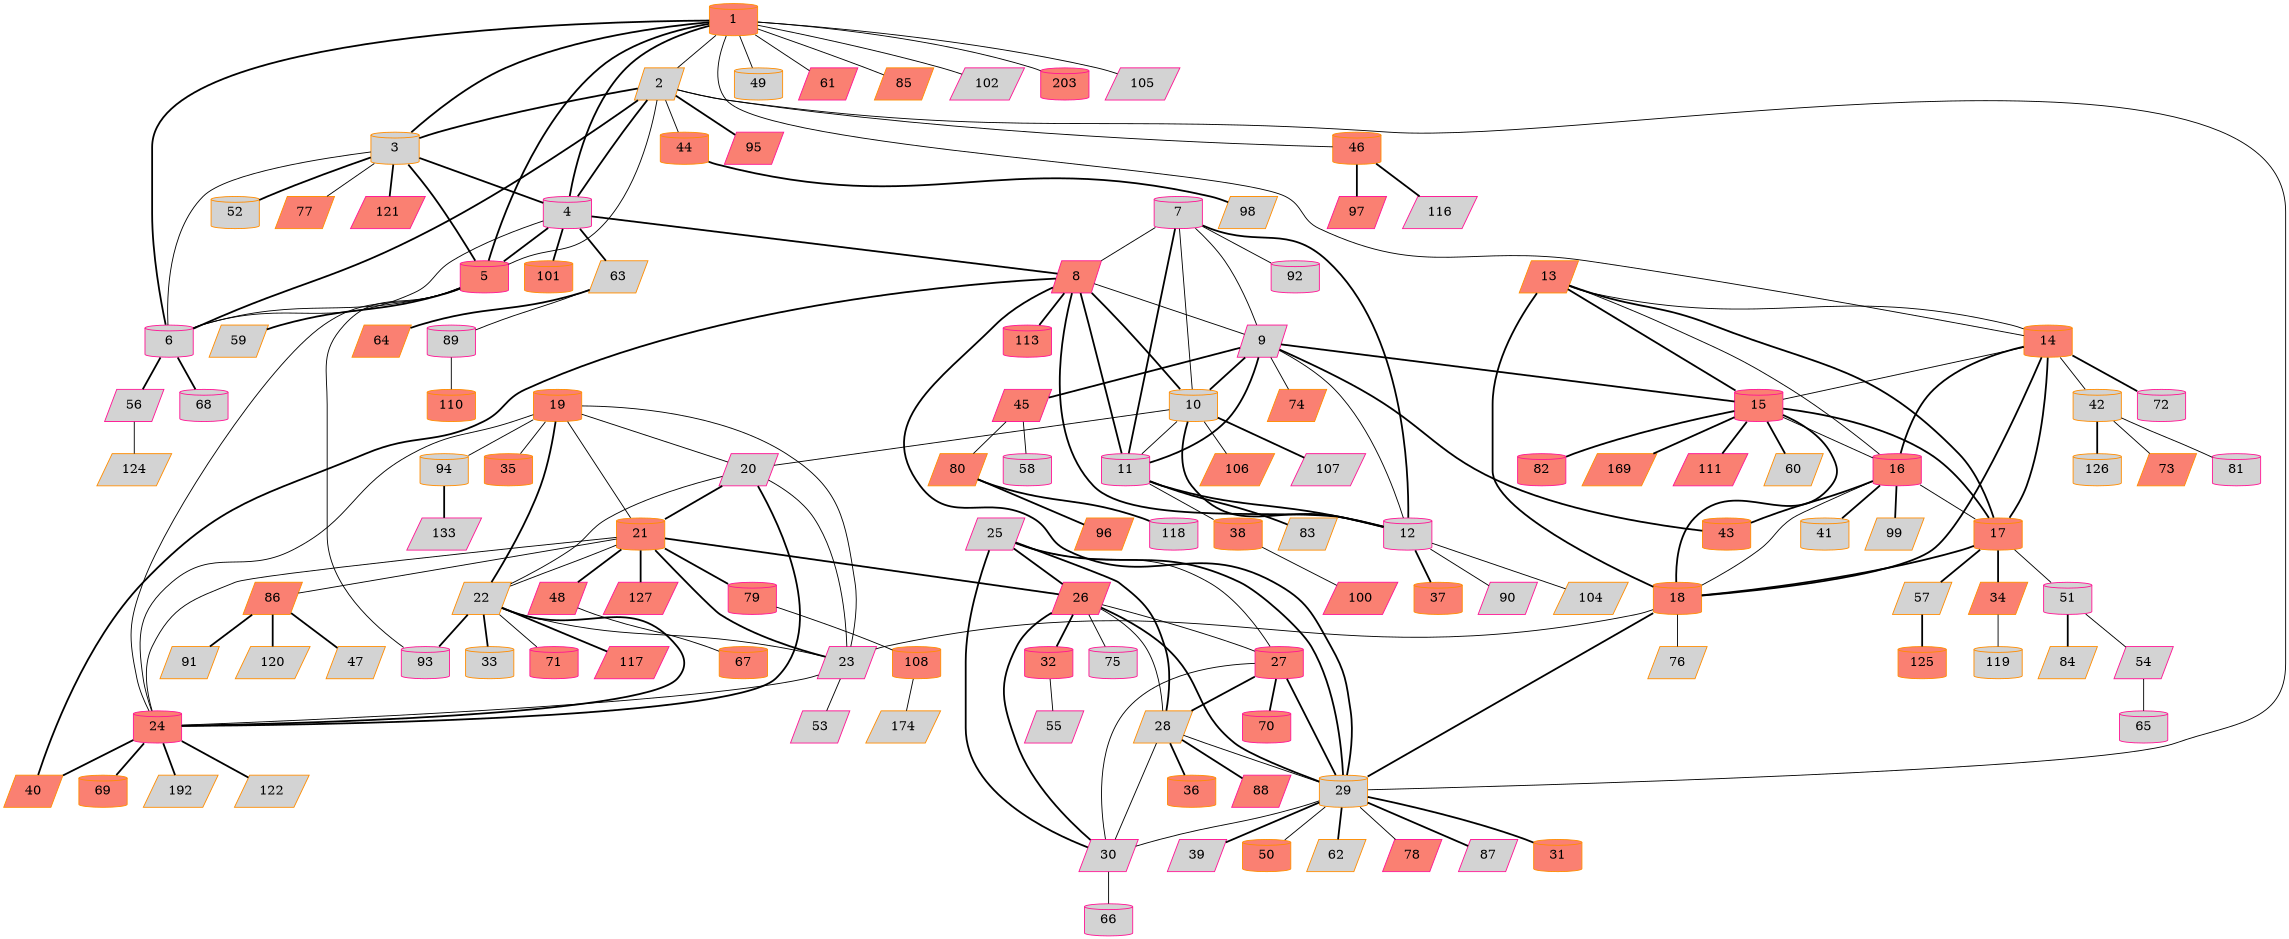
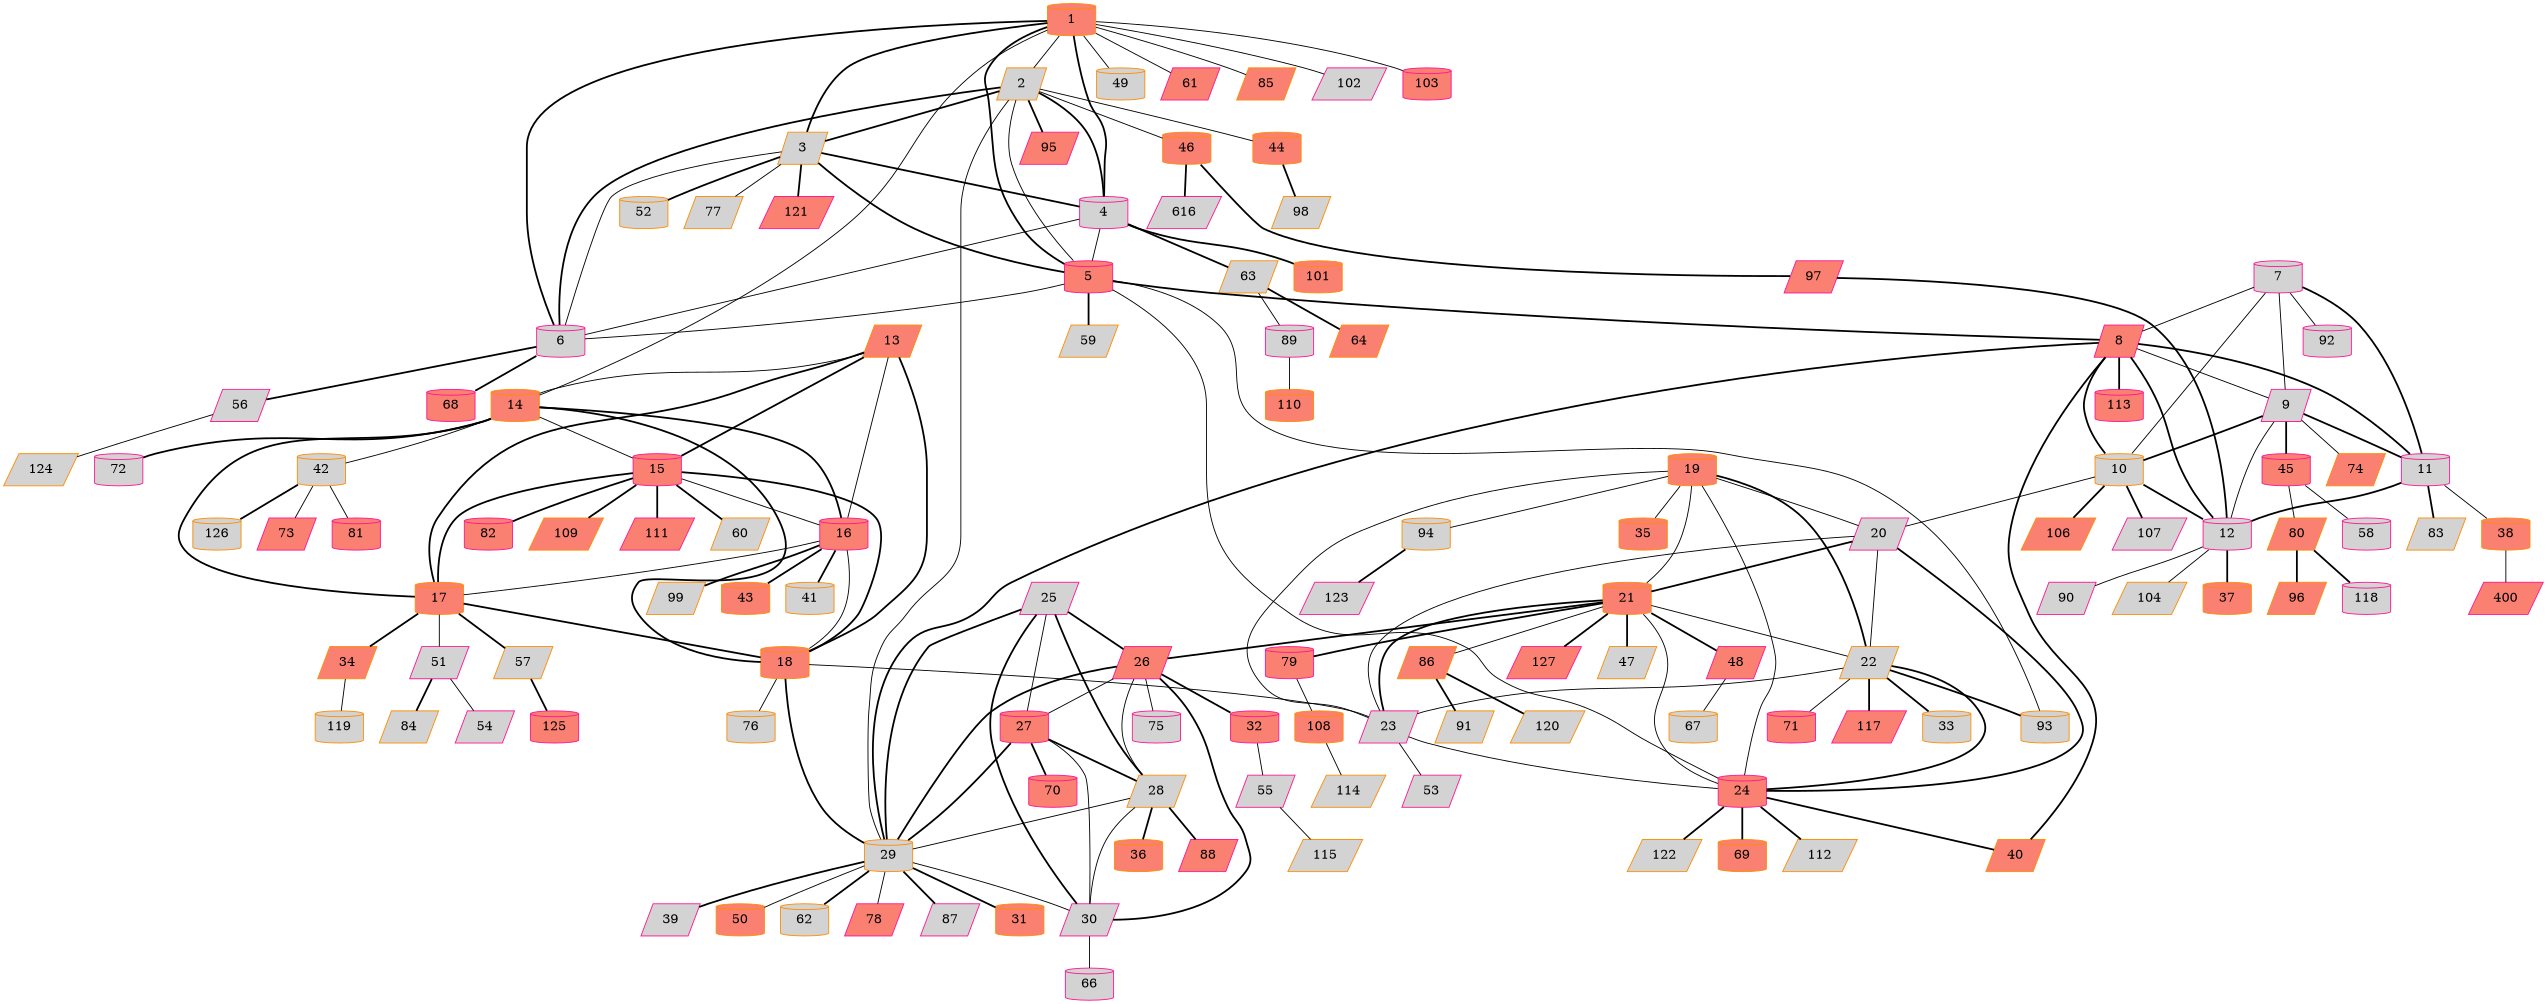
node "203": label "203" -> "103"
node "105": removed
node "3": shape cylinder -> parallelogram
node "77": fillcolor salmon -> lightgrey
node "116": label "116" -> "616"
edge "4" -- "5": style bold -> solid
edge "4" -- "8": now "5" -- "8"
edge "7" -- "12": now "97" -- "12"
edge "9" -- "15": removed
node "68": fillcolor lightgrey -> salmon
node "45": shape parallelogram -> cylinder
edge "10" -- "11": removed
edge "10" -- "106": style solid -> bold
node "169": label "169" -> "109"
node "73": color darkorange -> deeppink
node "81": fillcolor lightgrey -> salmon
edge "9" -- "43": removed
node "133": label "133" -> "123"
node "100": label "100" -> "400"
node "51": shape cylinder -> parallelogram
edge "86" -- "47": now "21" -- "47"
node "93": color deeppink -> darkorange
node "67": fillcolor salmon -> lightgrey
node "76": shape parallelogram -> cylinder
node "125": color darkorange -> deeppink
node "174": label "174" -> "114"
node "65": removed
node "192": label "192" -> "112"
node "115": added
node "62": shape parallelogram -> cylinder
